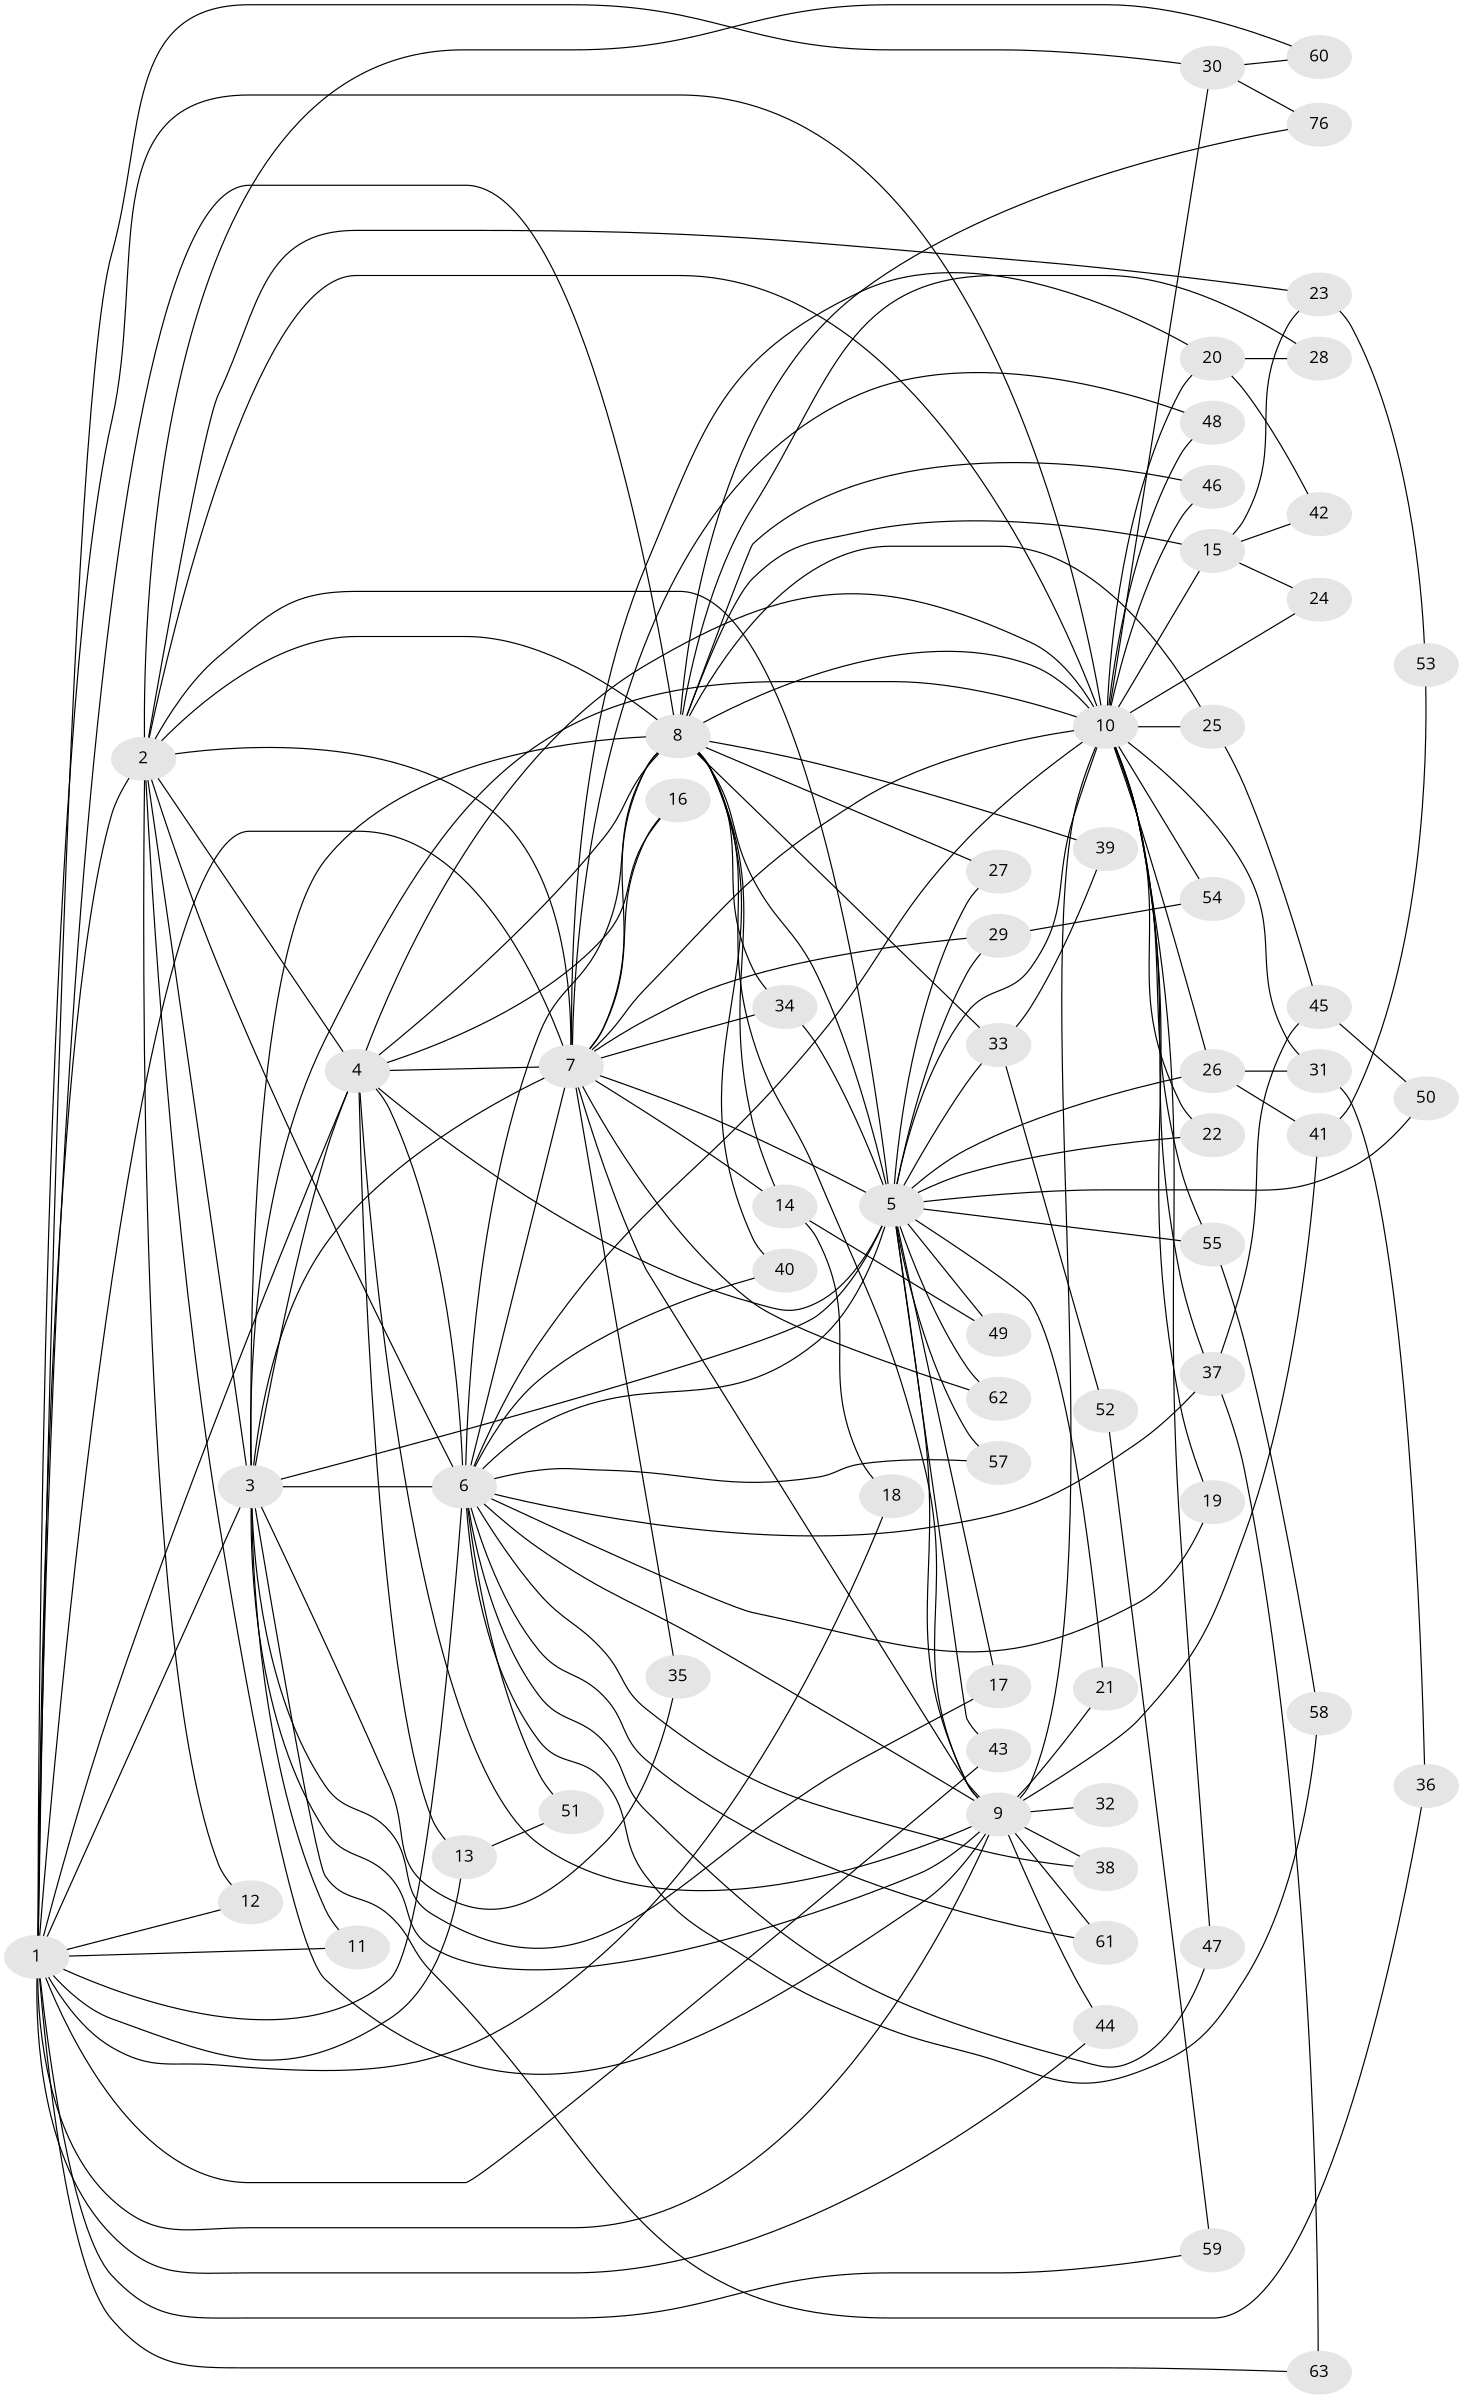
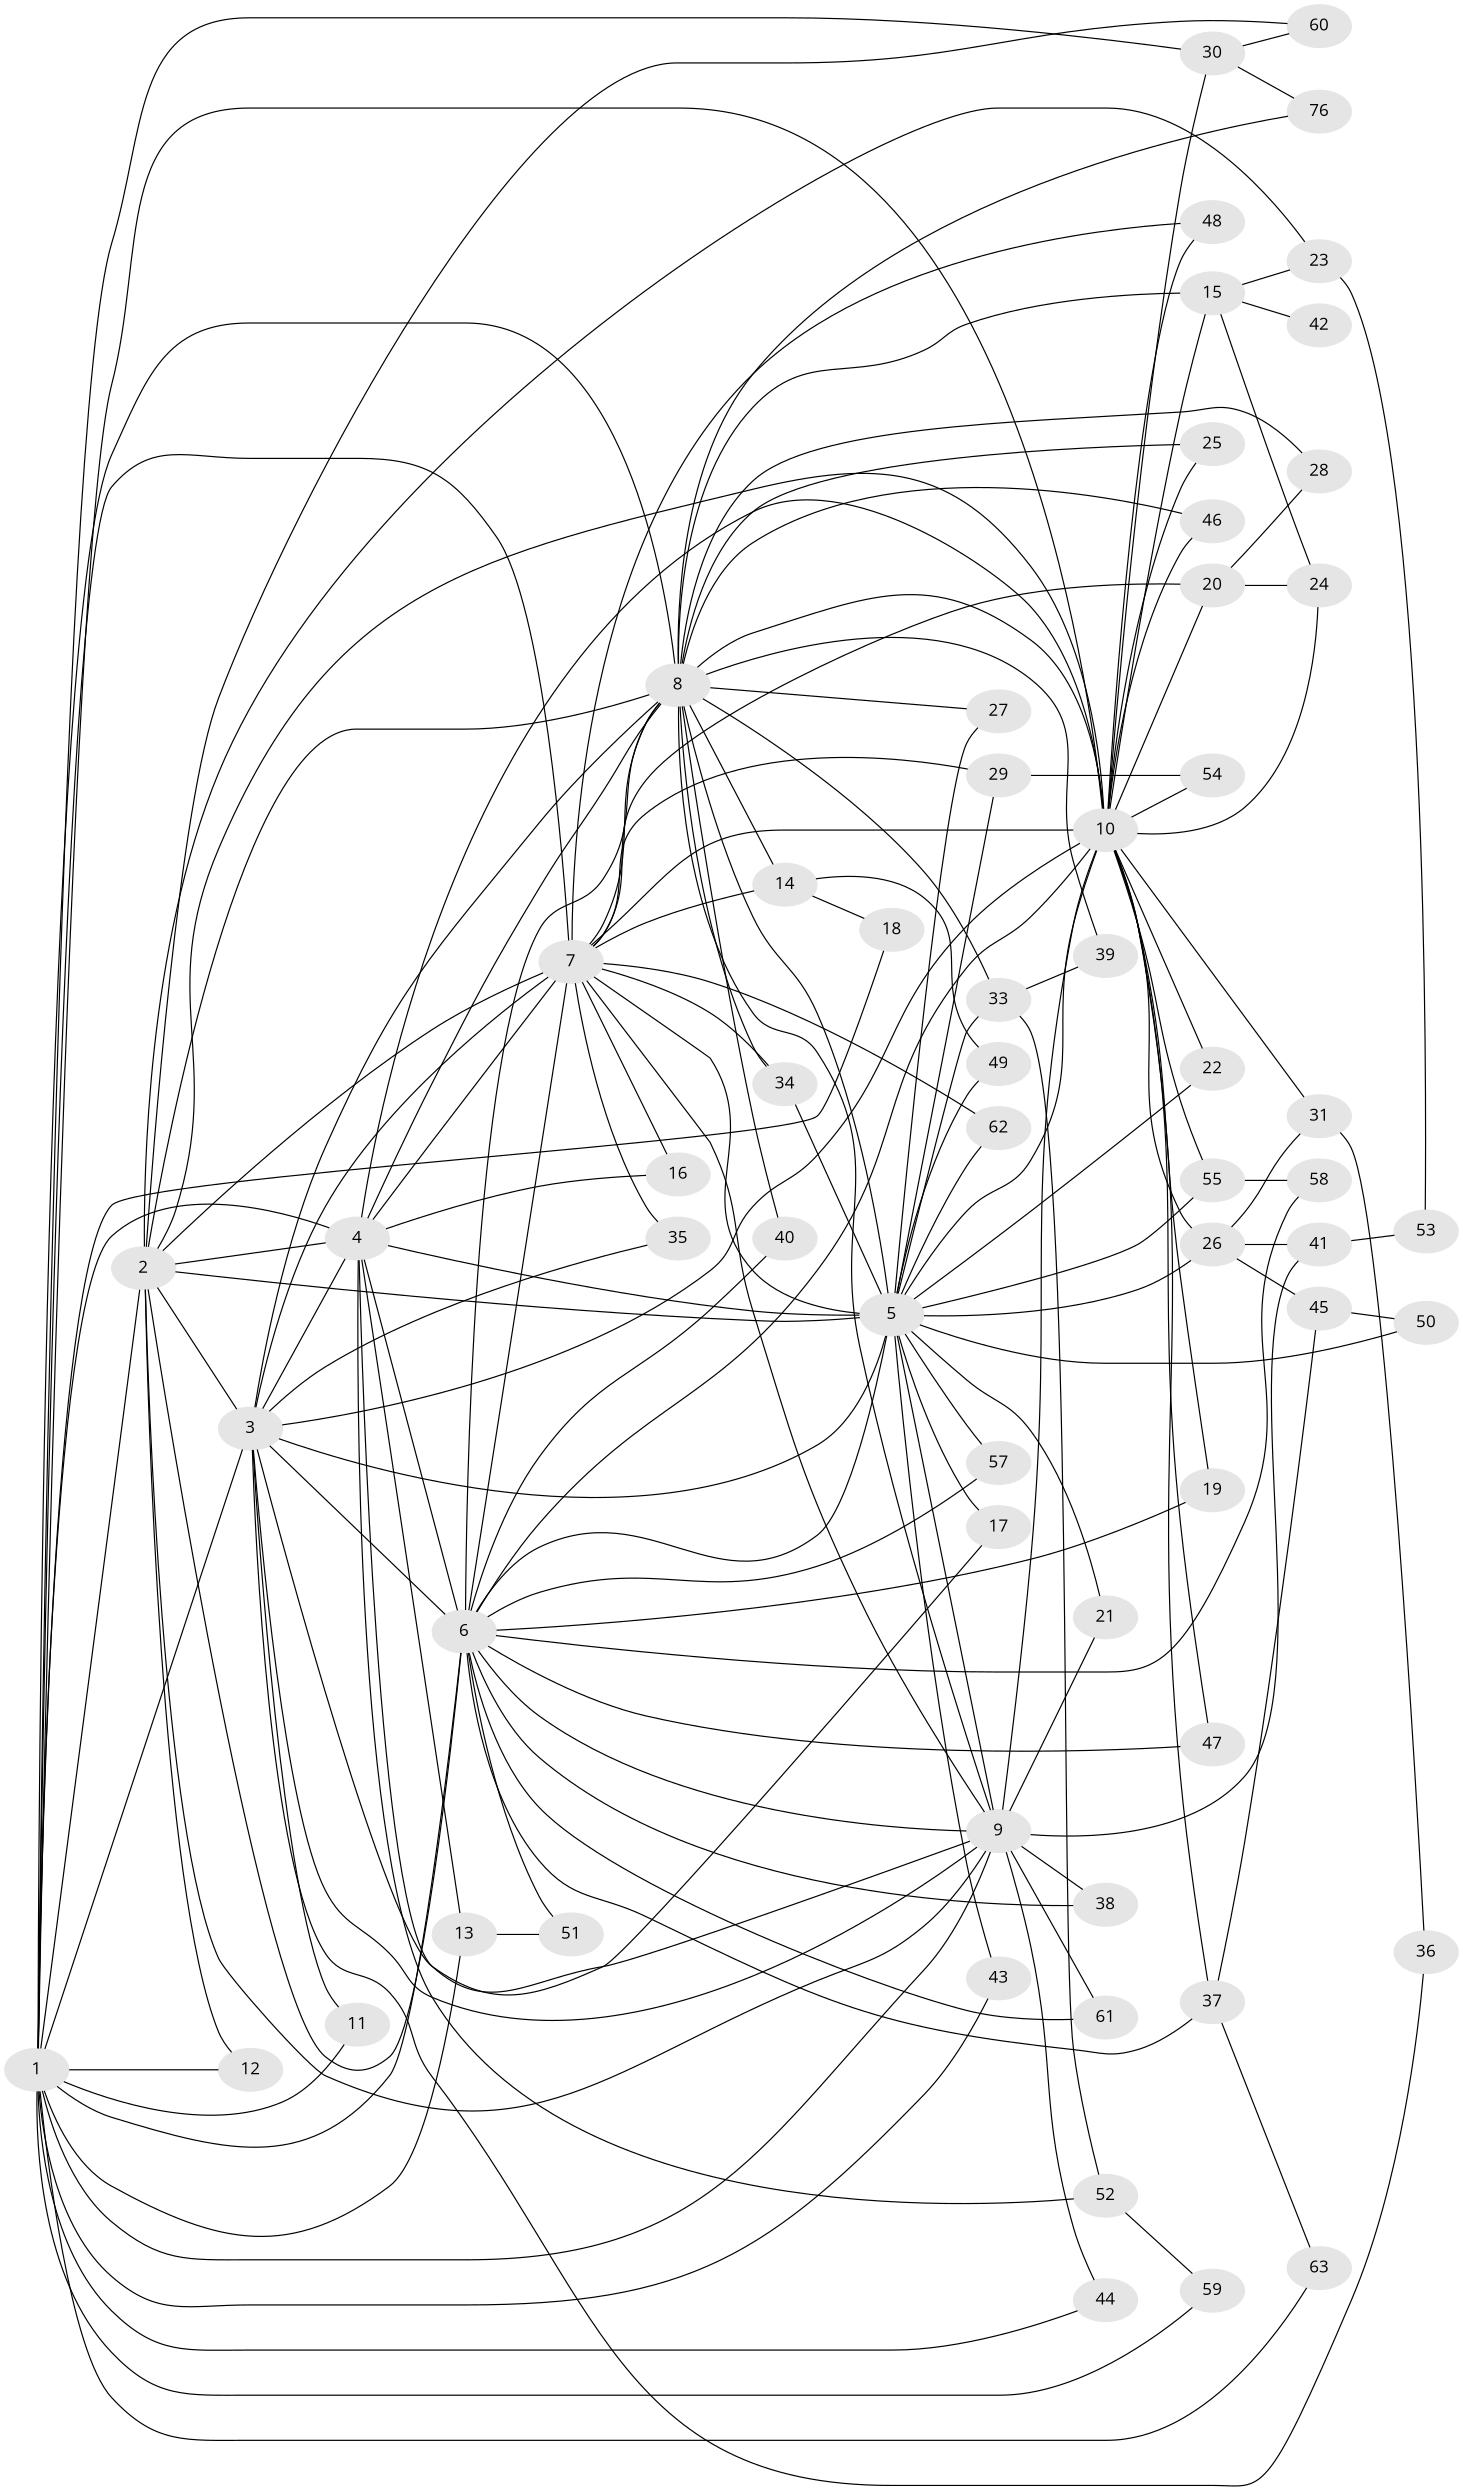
edge "20" -- "42": now "20" -- "24"
edge "25" -- "45": now "26" -- "45"
node "32": removed
edge "4" -- "52": added
